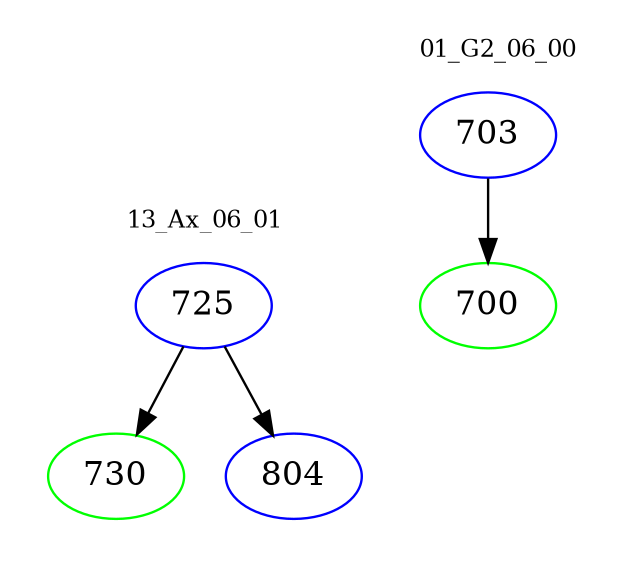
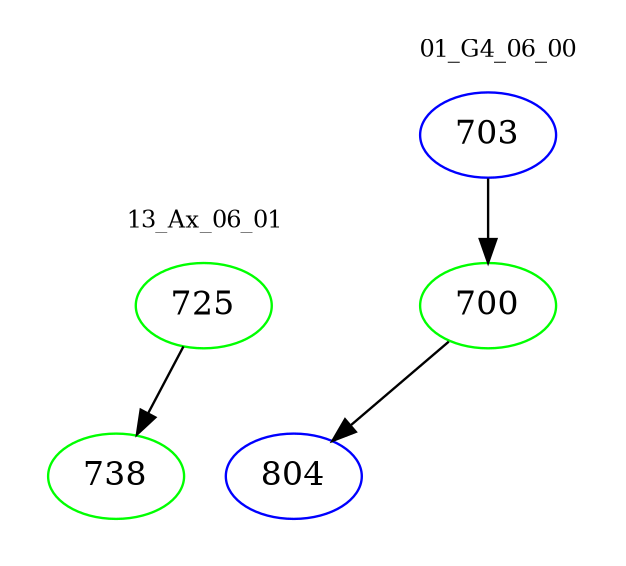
cluster "01_G2_06_00": label "01_G2_06_00" -> "01_G4_06_00"
node "725": color blue -> green
edge "725" -> "804": now "700" -> "804"
node "730": label "730" -> "738"
